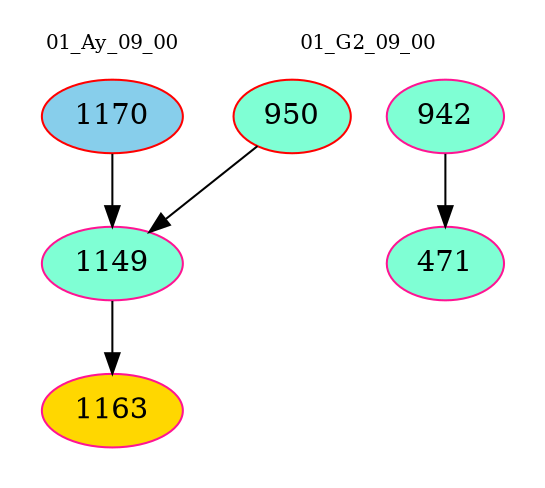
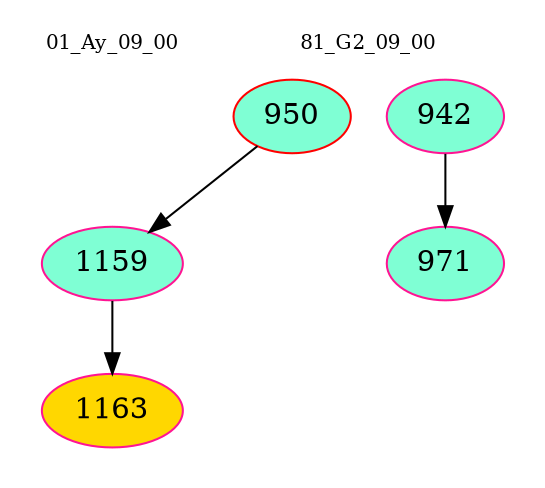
cluster "01_G2_09_00": label "01_G2_09_00" -> "81_G2_09_00"
node "1170": removed
node "1149": label "1149" -> "1159"
node "471": label "471" -> "971"
